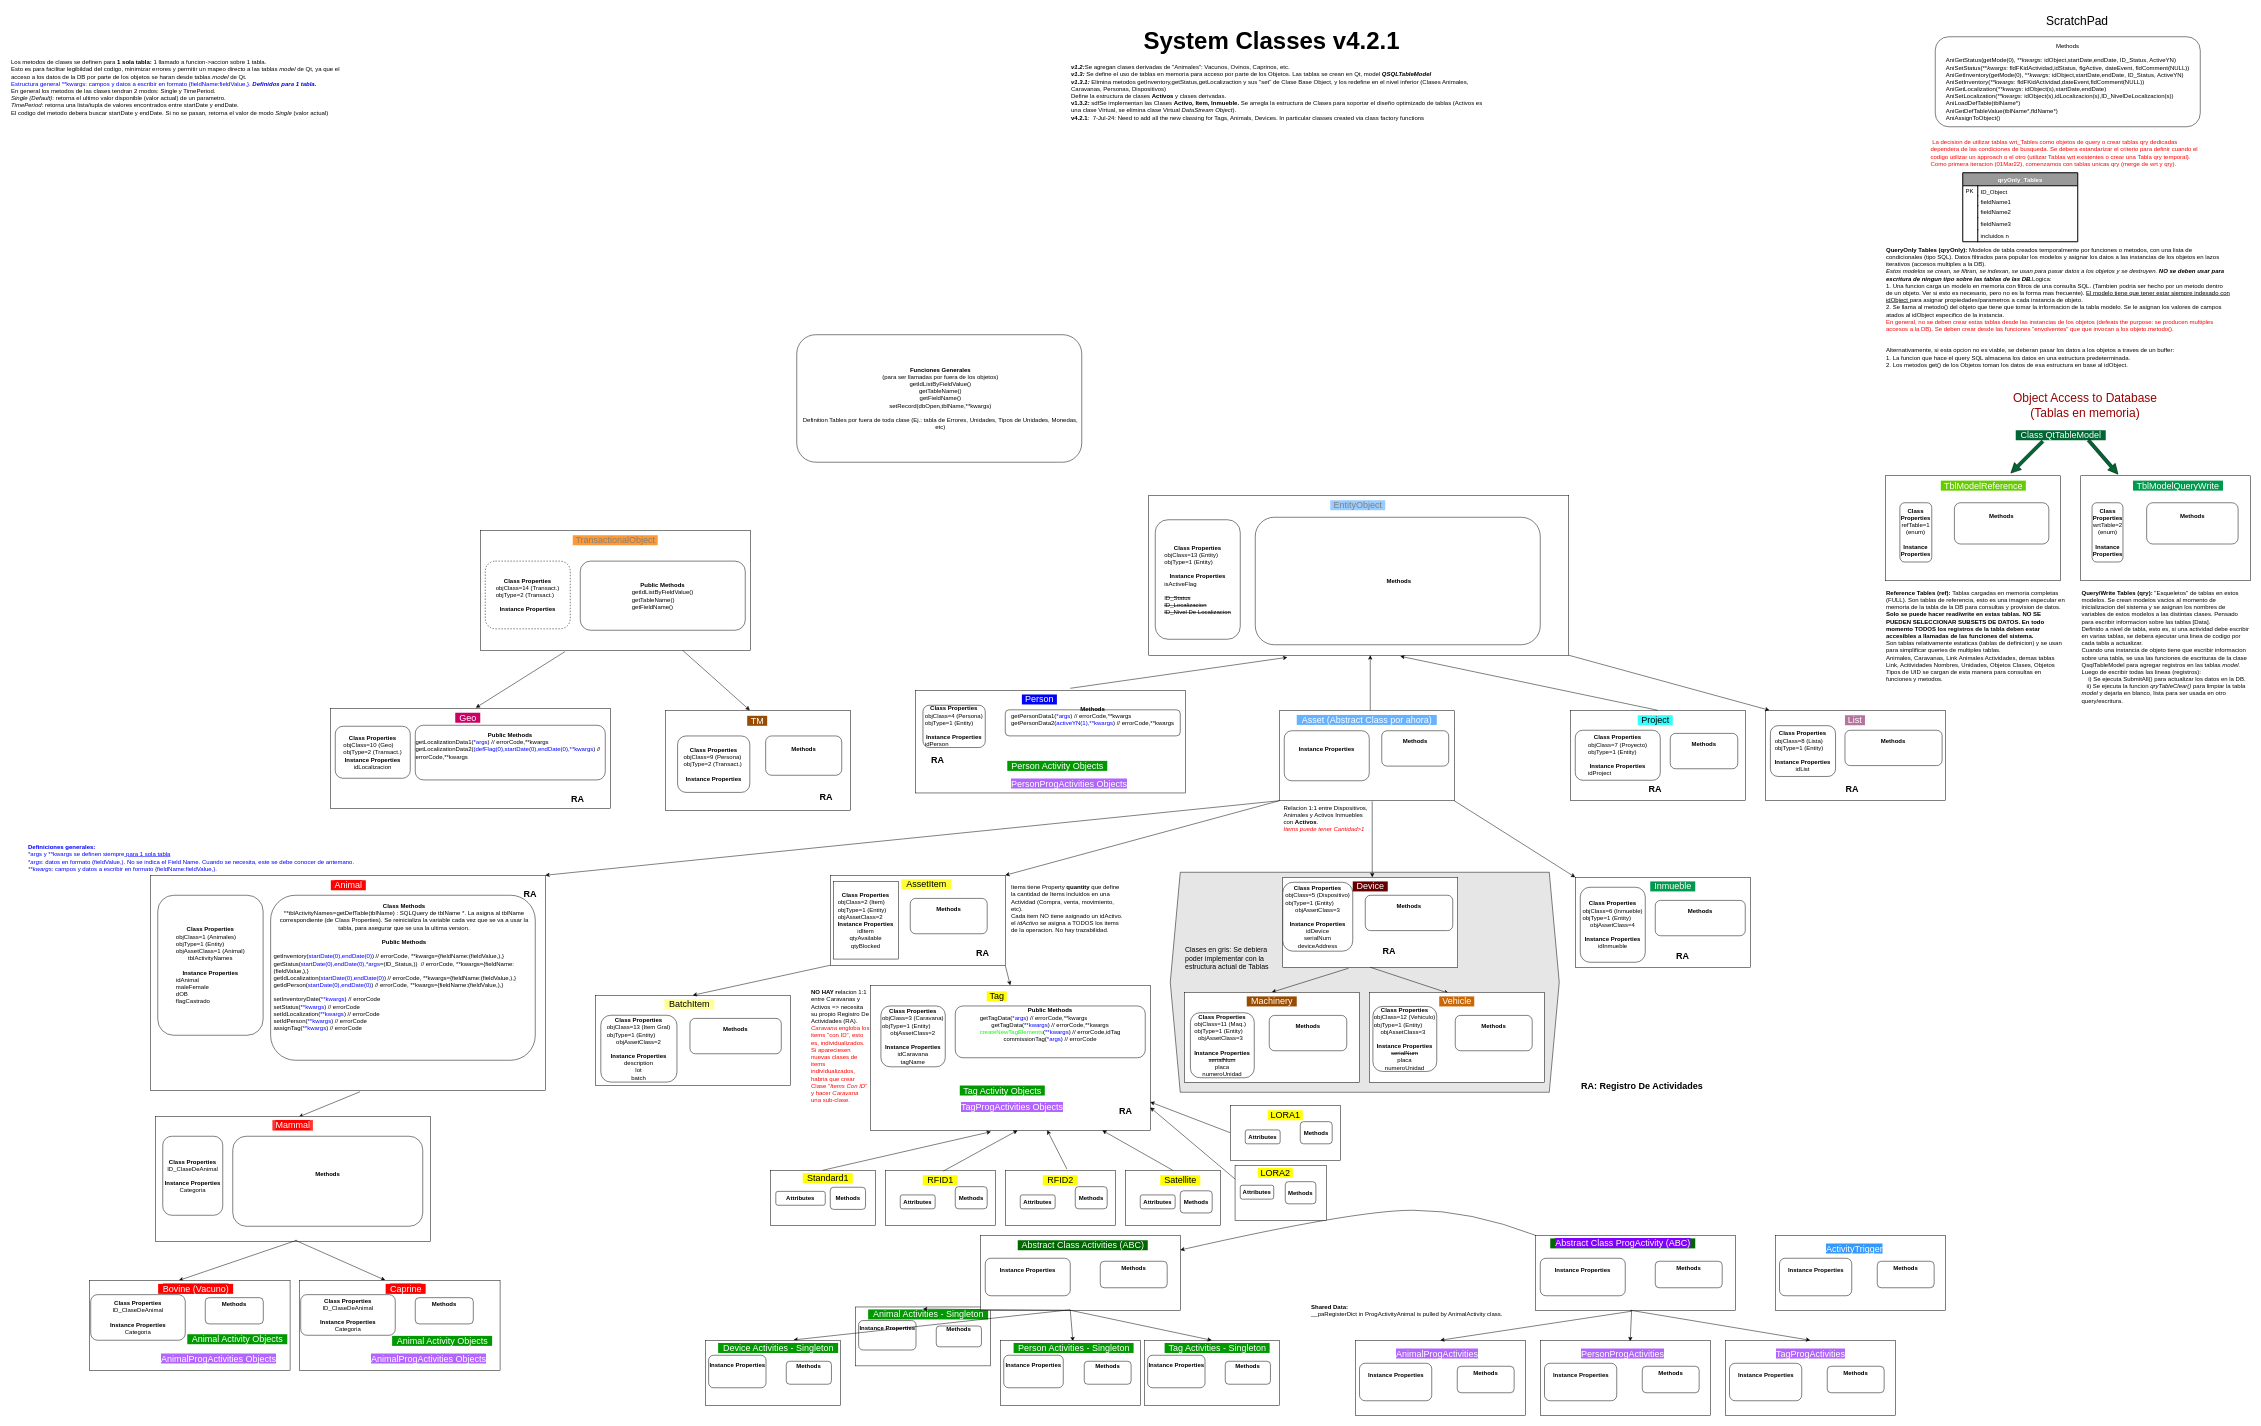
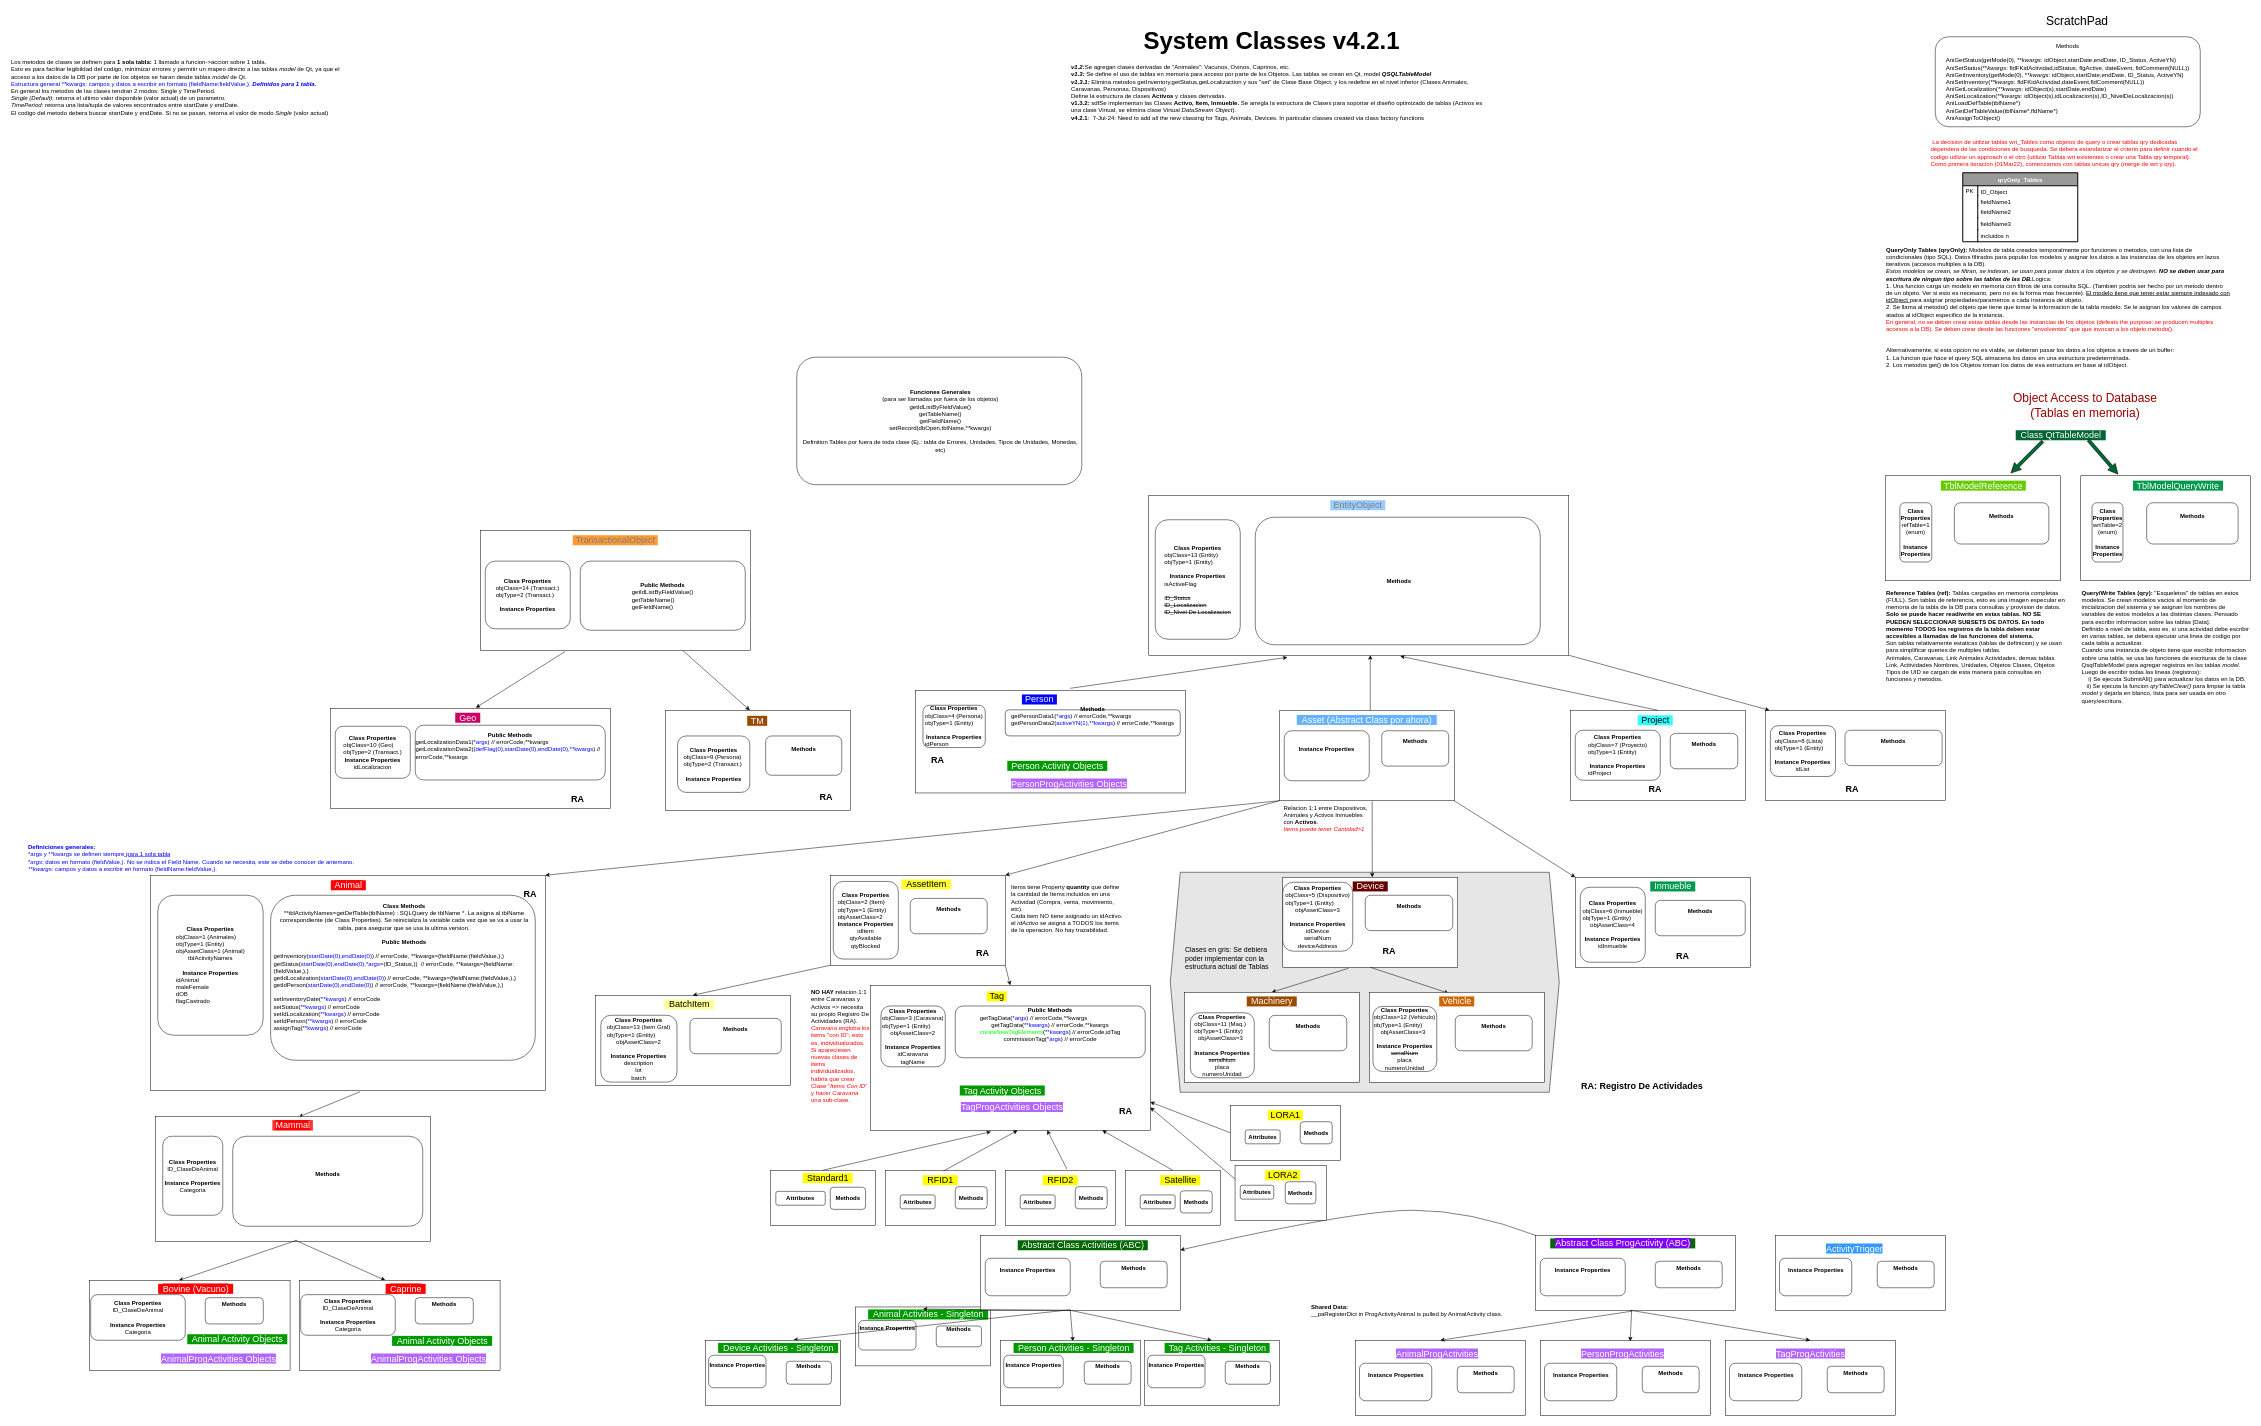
node "Funciones Generales (para ser llamadas por fuera de los objetos) getIdListByFieldValue() getTableName() getFieldName() setRecord(dbOpen,tblName,**kwargs) Definition Tables por fuera de toda clase (Ej.: tabla de Errores, Unidades, Tipos de Unidades, Monedas, etc)": moved (939, 398) -> (939, 421)
node "Class Properties objClass=14 (Transact.) objType=2 (Transact.) Instance Properties": style dashed -> solid
node "List": removed
node "Class Properties objClass=2 (Item) objType=1 (Entity) objAssetClass=2 Instance Properties idItem qtyAvailable qtyBlocked": shape rectangle -> rounded rectangle
node "LORA2": moved (1275, 1173) -> (1283, 1175)
